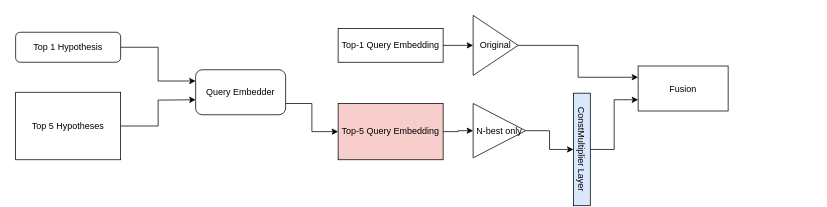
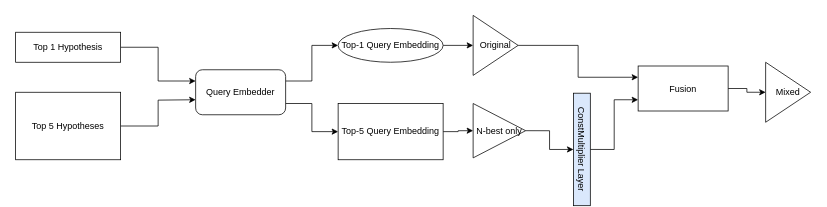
edge "Query Embedder" -> "Top-1 Query Embedding": added
node "Top-1 Query Embedding": shape rectangle -> ellipse
node "Top 1 Hypothesis": shape rounded rectangle -> rectangle
edge "Fusion" -> "Mixed": added
node "Mixed": added
node "Top-5 Query Embedding": fillcolor #f8cecc -> #ffffff
